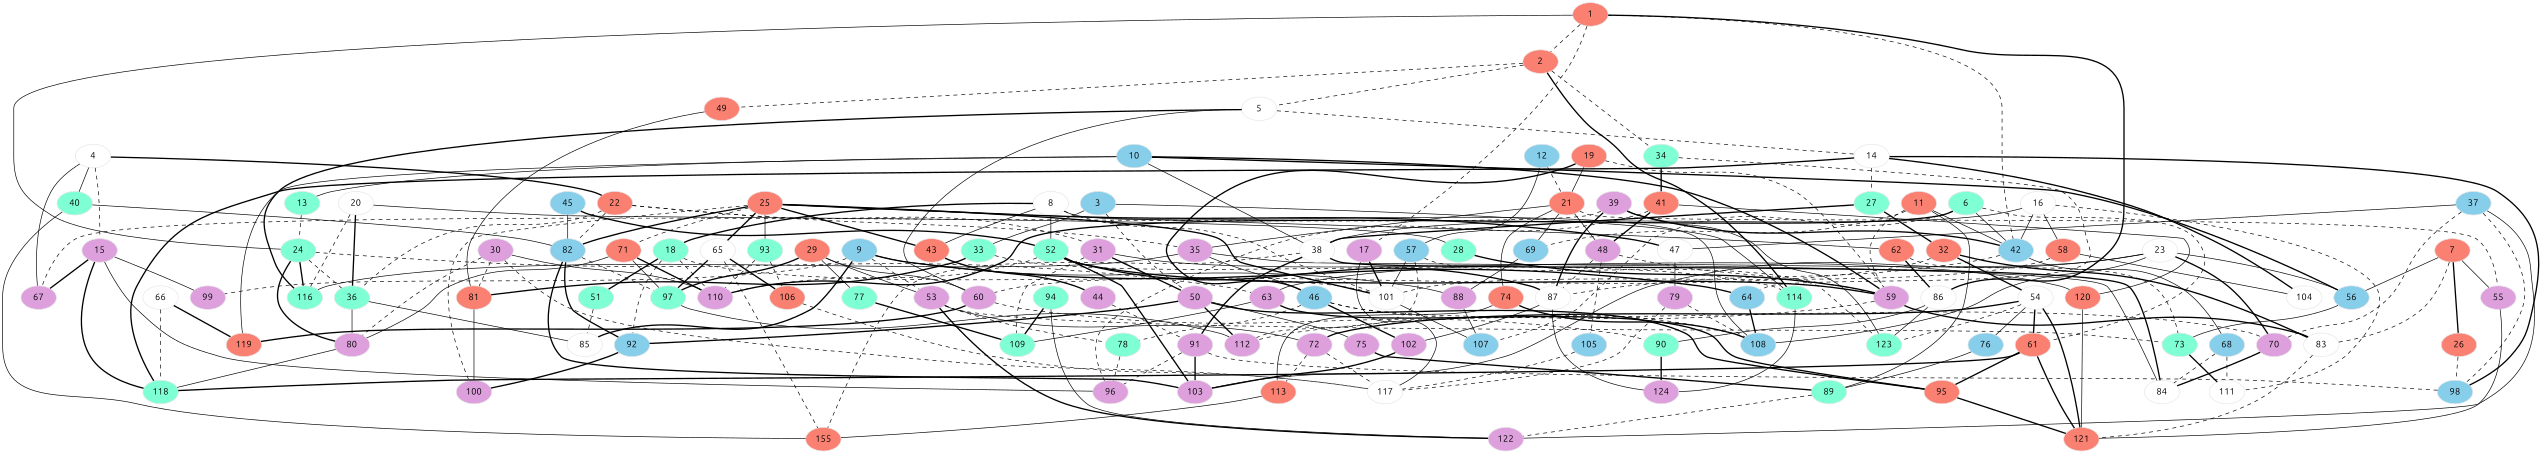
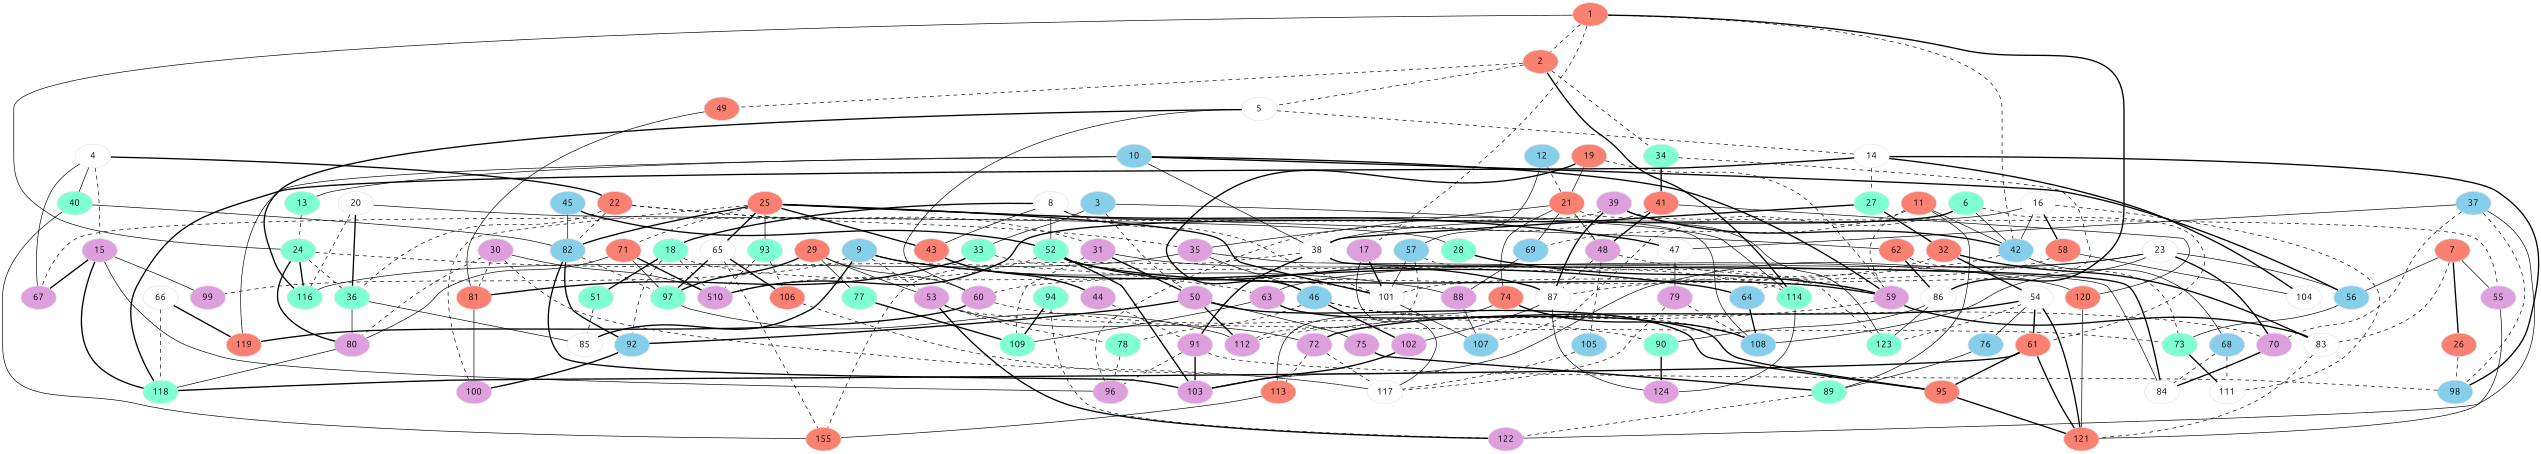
edge "16" -- "58": style solid -> bold
node "110": label "110" -> "510"
edge "94" -- "122": style solid -> dashed
